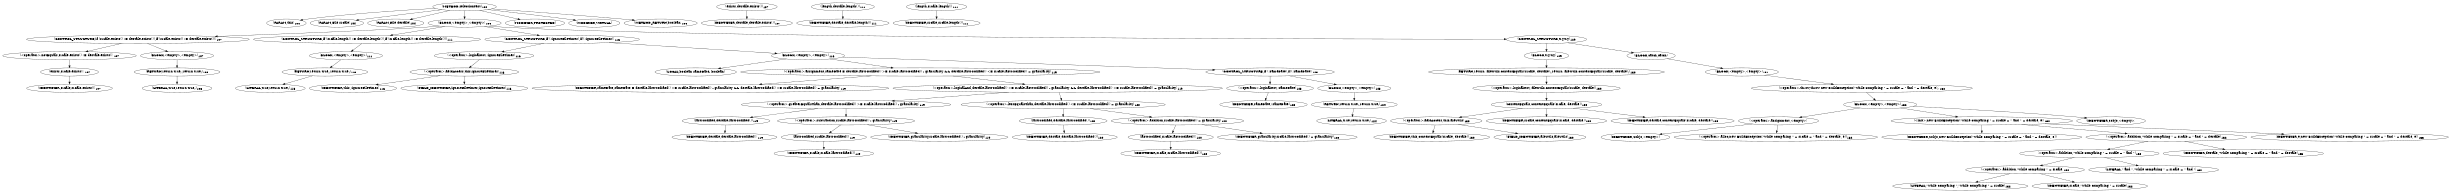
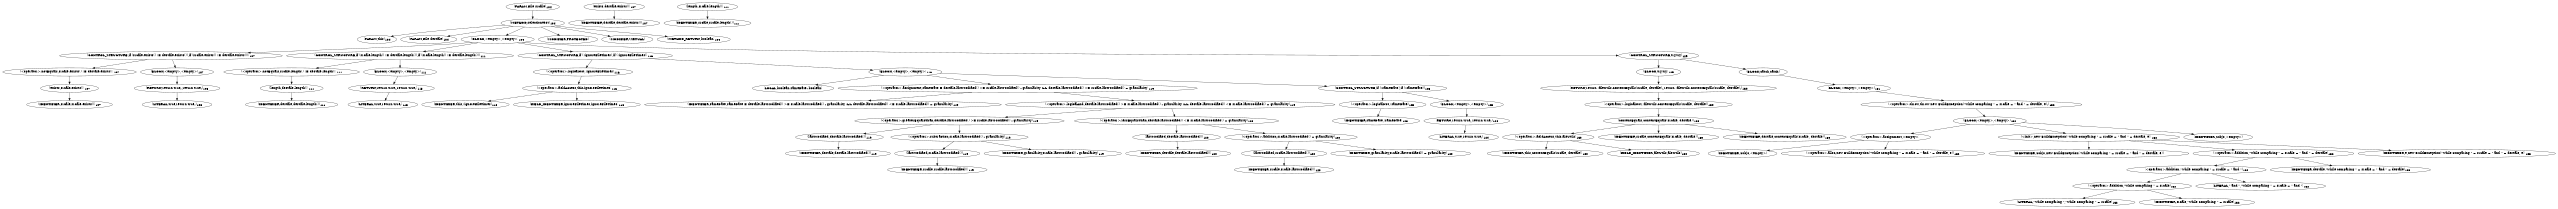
edge "(METHOD,selectionTest)" -> "(PARAM,File srcfile)": reversed
node "(<operator>.notEquals,srcfile.length() != destfile.length())": added
